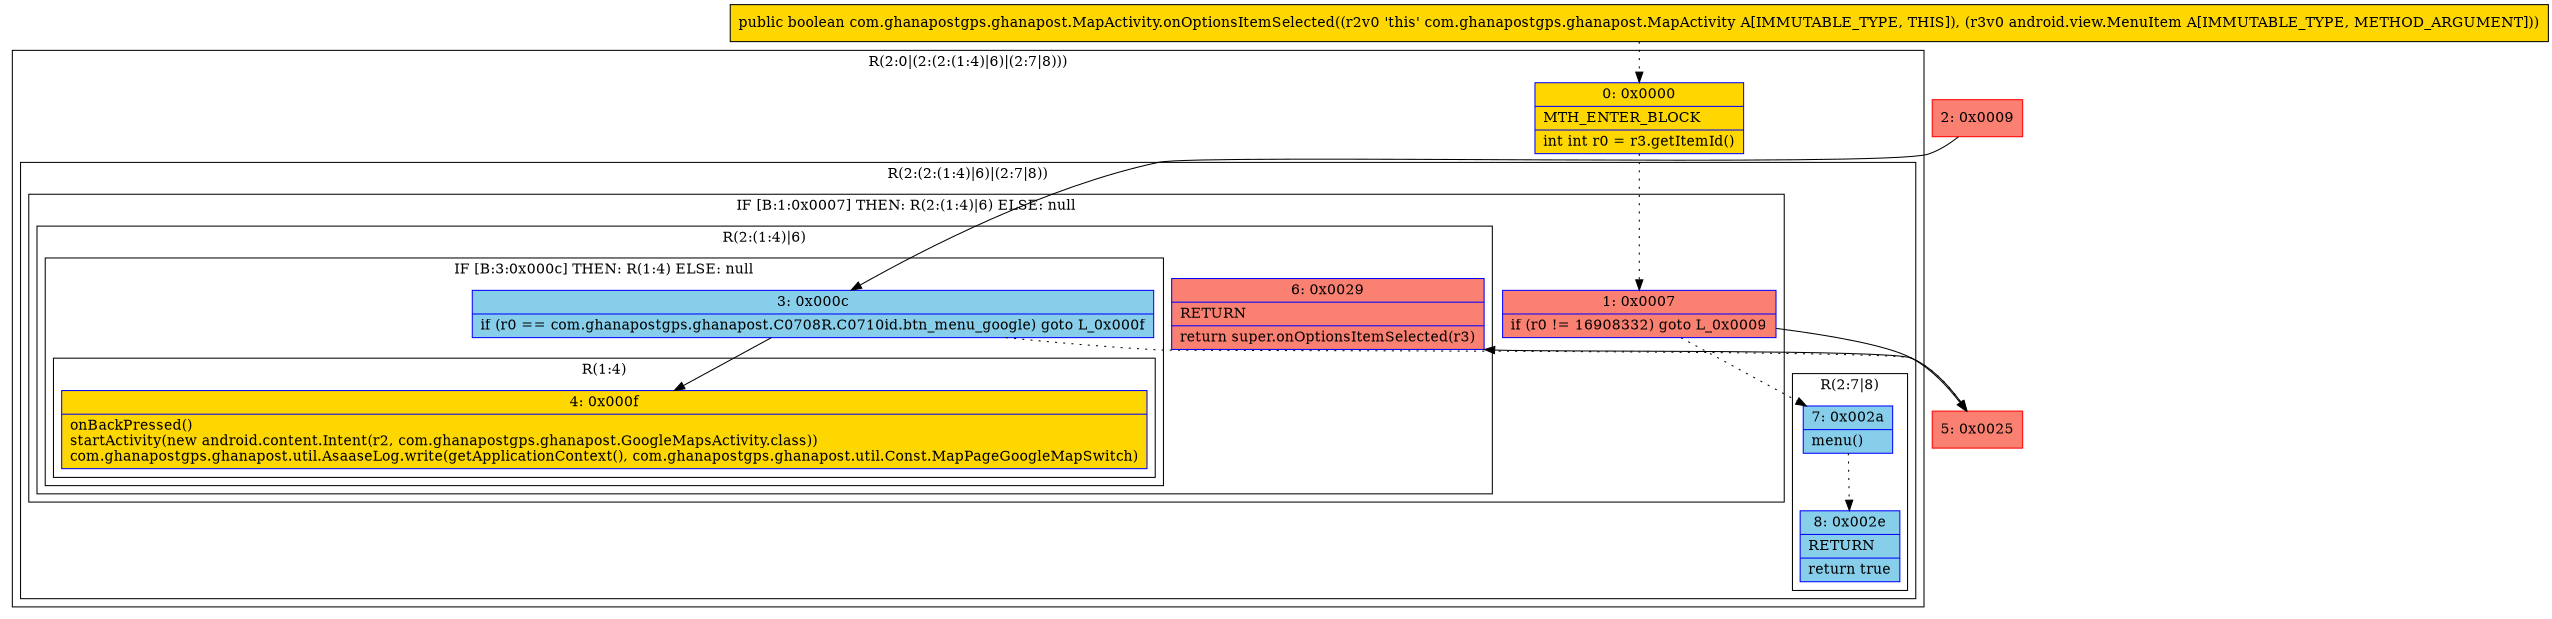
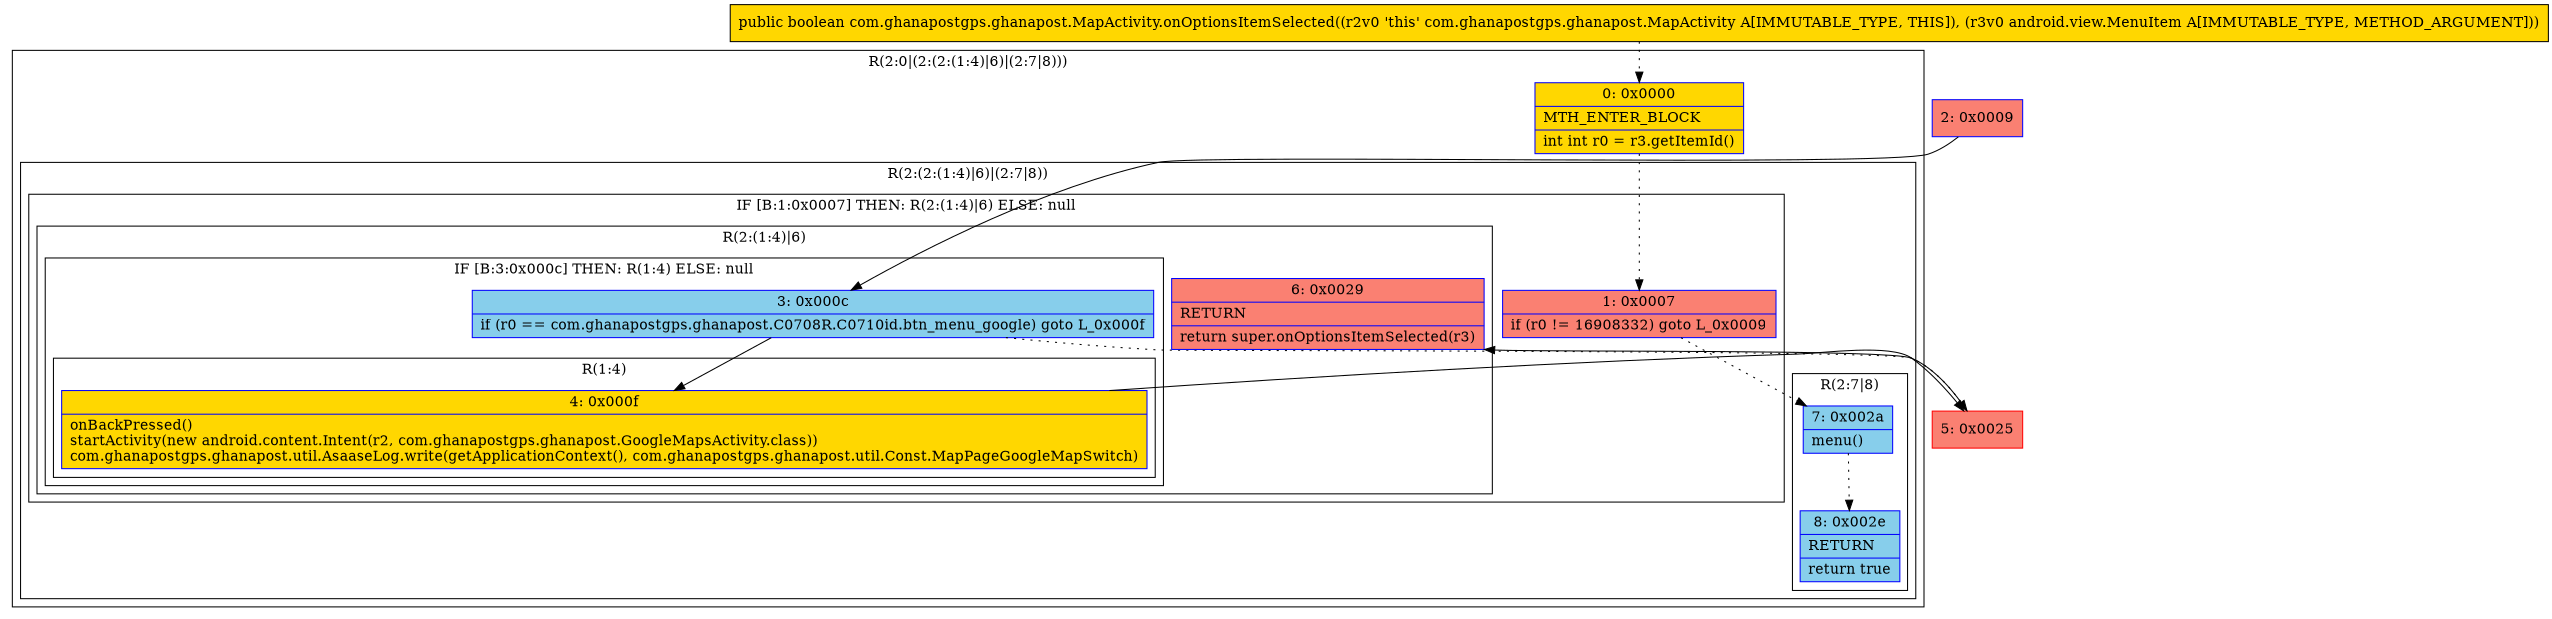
node "2: 0x0009": color red -> blue
edge "1: 0x0007" -> "5: 0x0025": now "4: 0x000f" -> "5: 0x0025"
